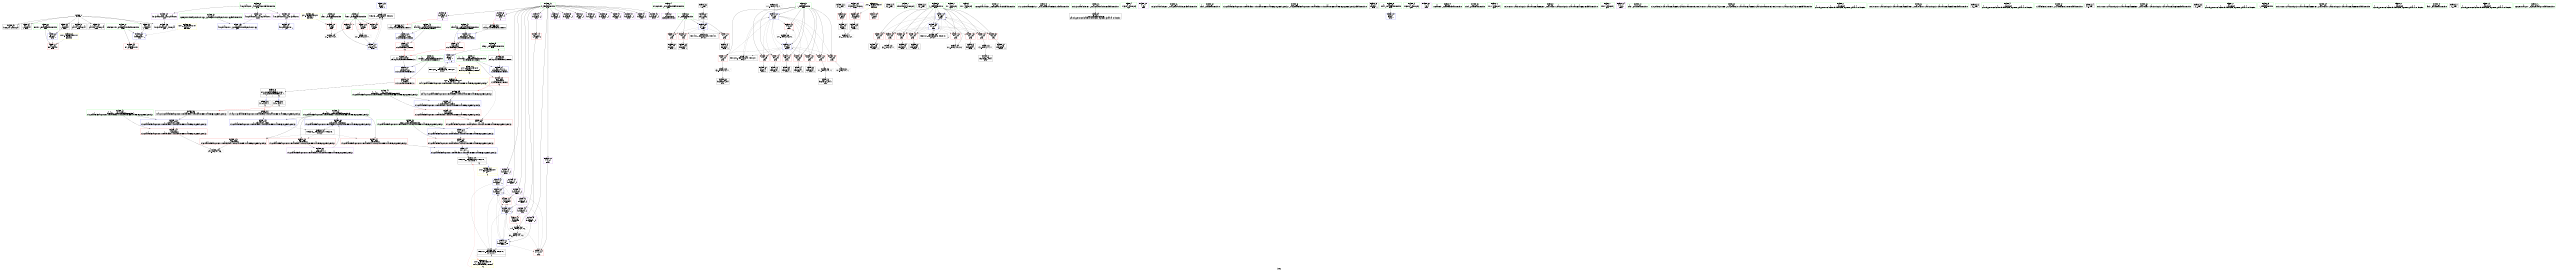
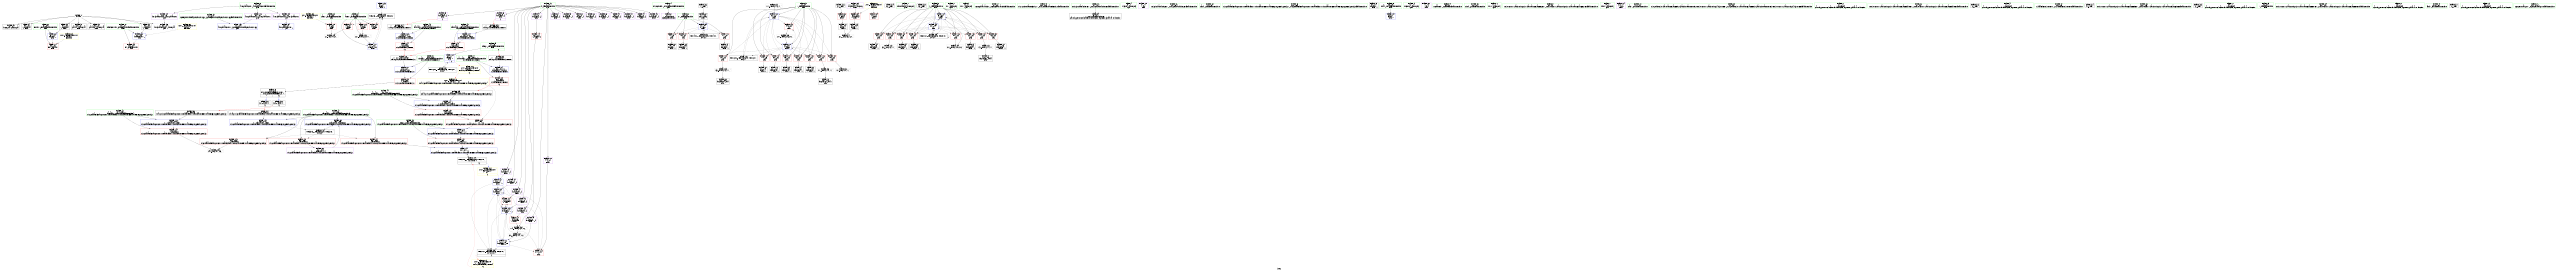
node "NodeID: 106": text "ZNKSt" -> "Glob"
